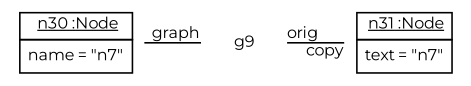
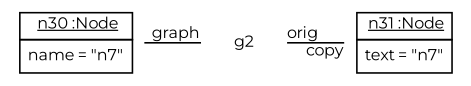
node "g9": label "g9" -> "g2"
